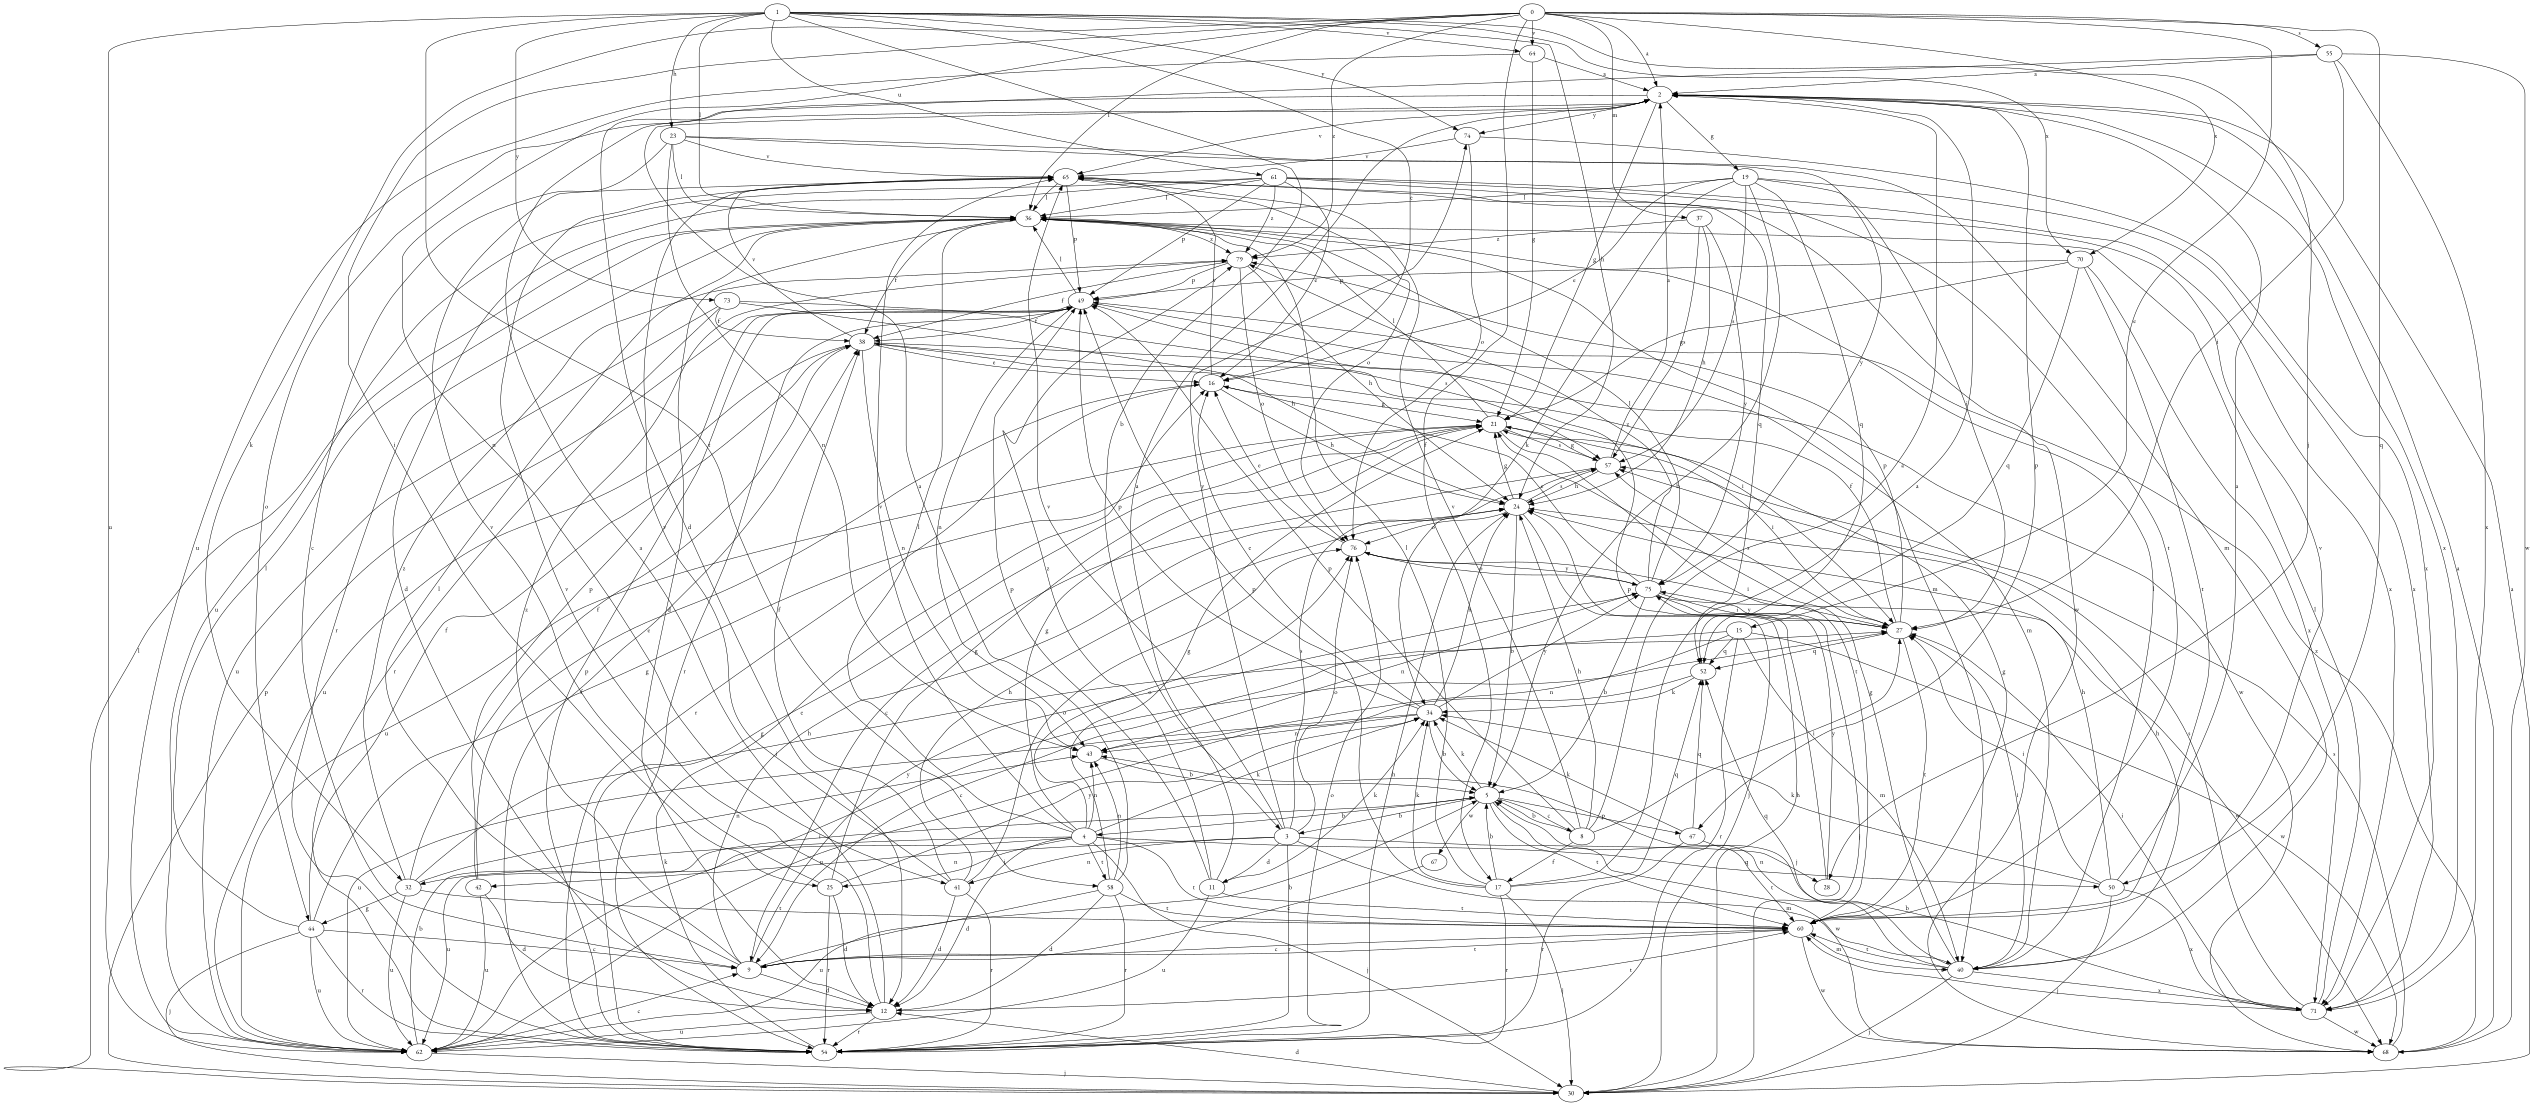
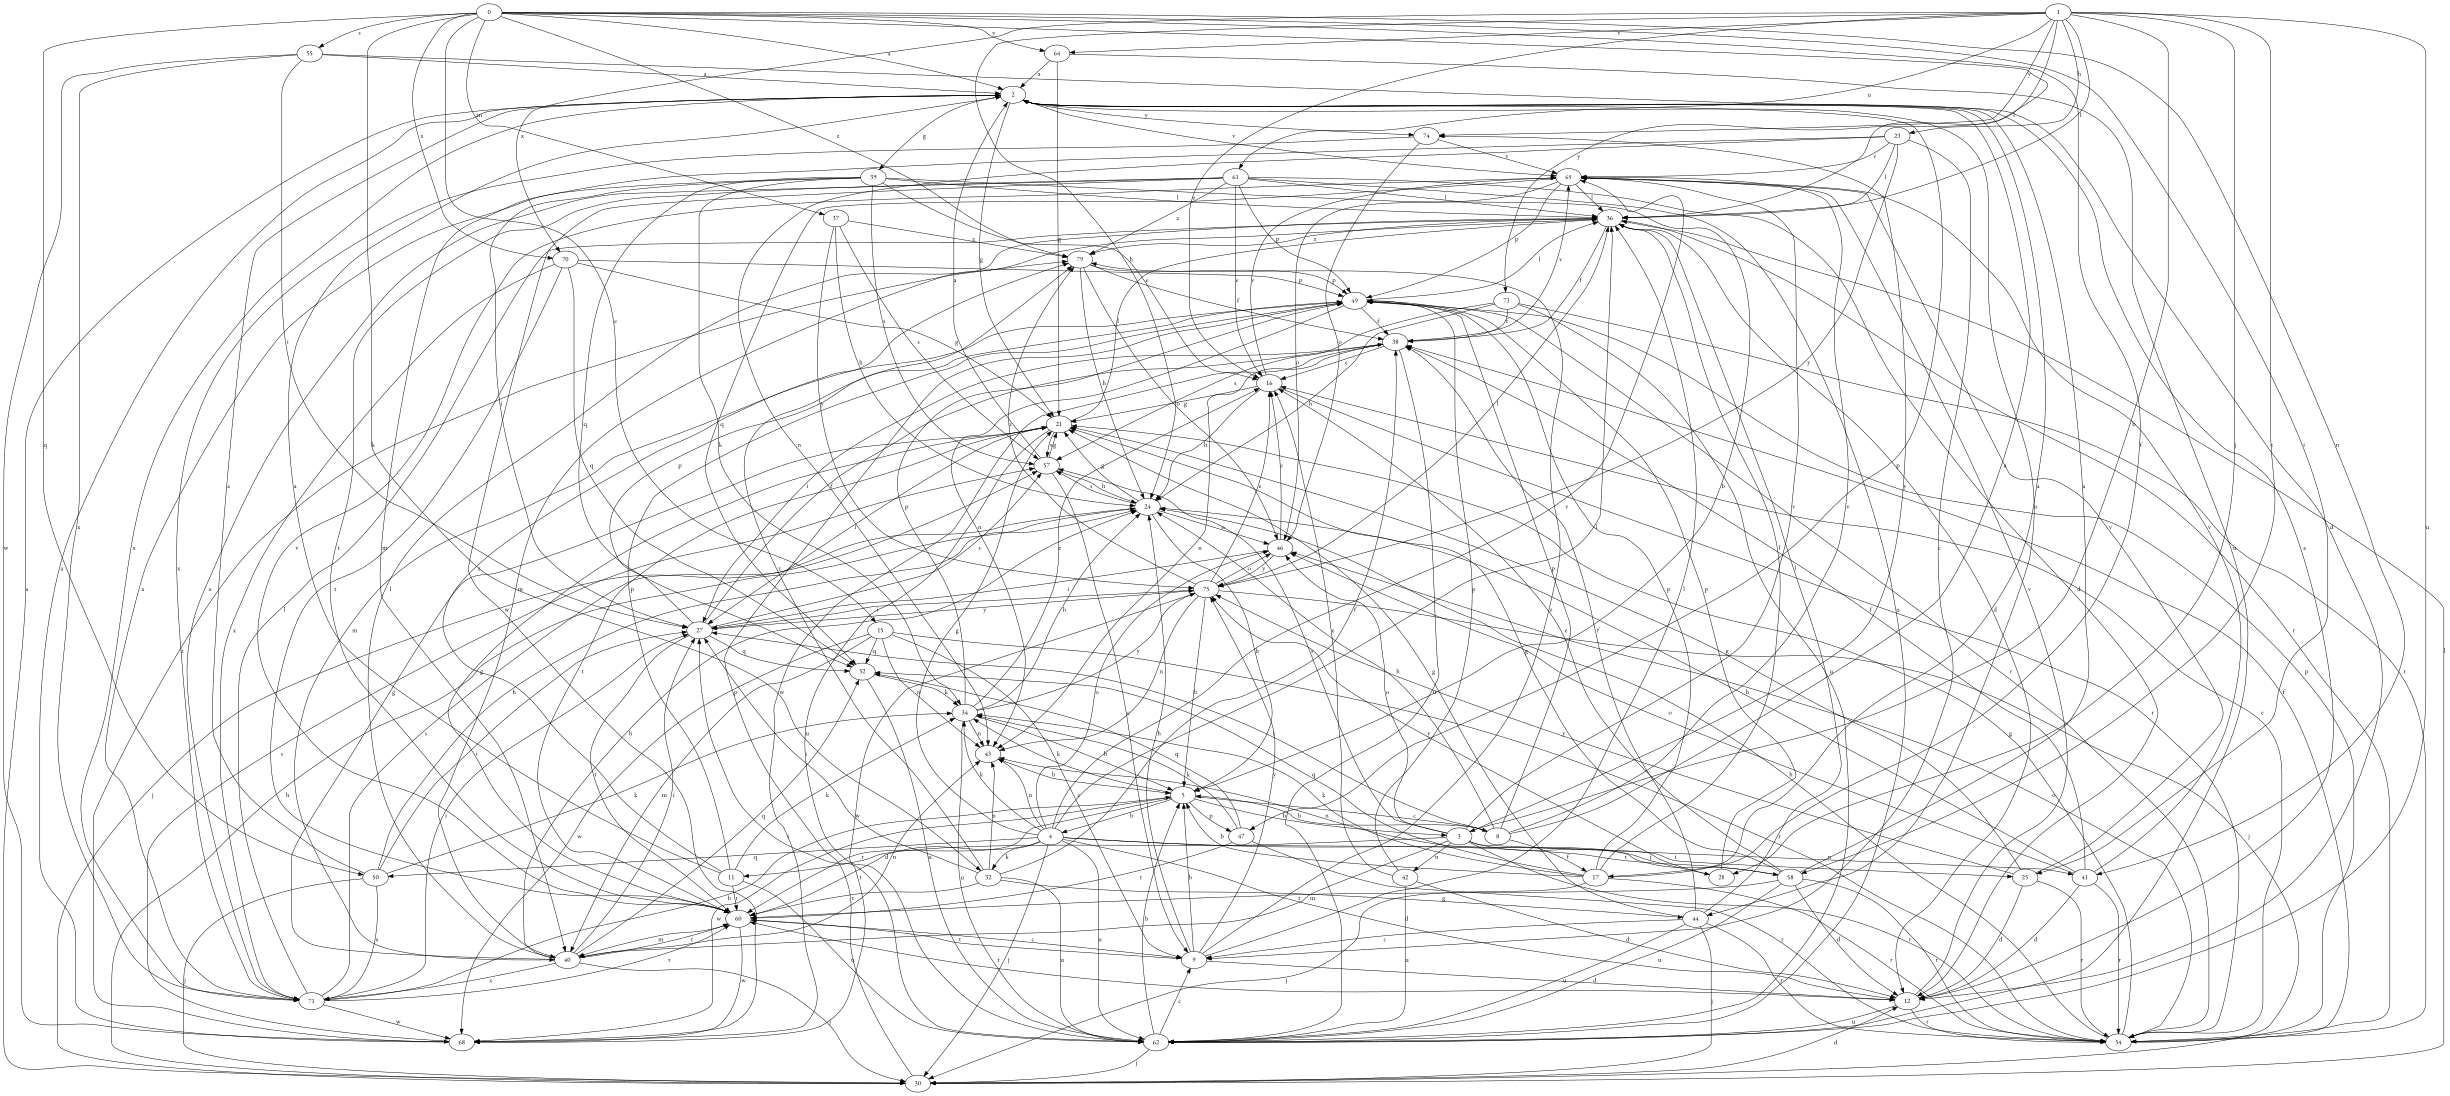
node "19": label "19" -> "39"
node "76": label "76" -> "46"
edge "58" -> "16": added, label "e"
edge "25" -> "34": now "25" -> "75"
node "67": removed
